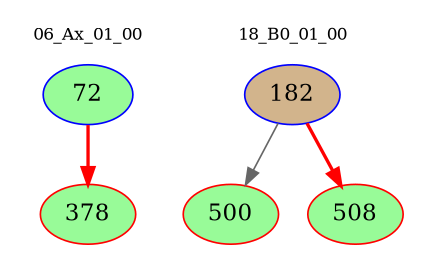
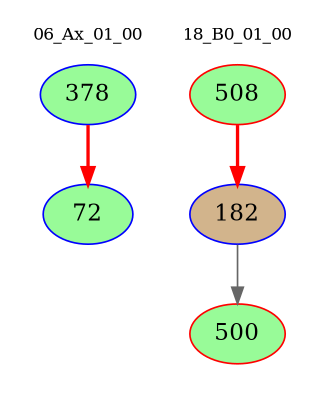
edge "72" -> "378": reversed
edge "182" -> "508": reversed
node "378": color red -> blue
